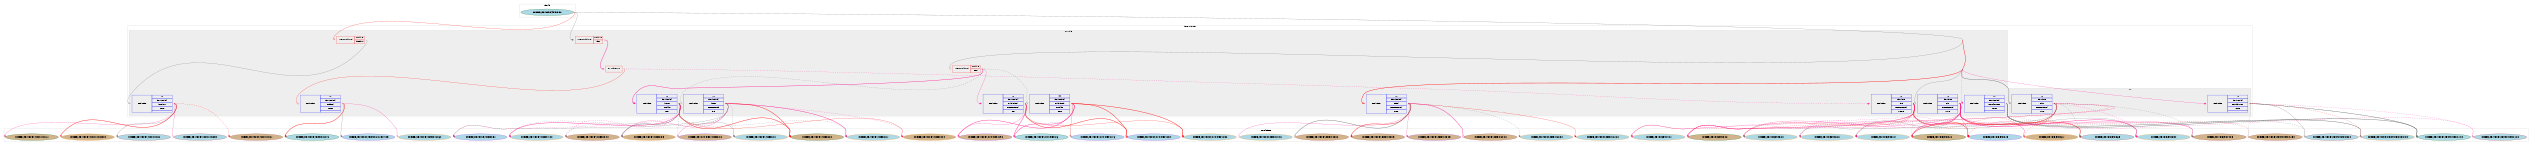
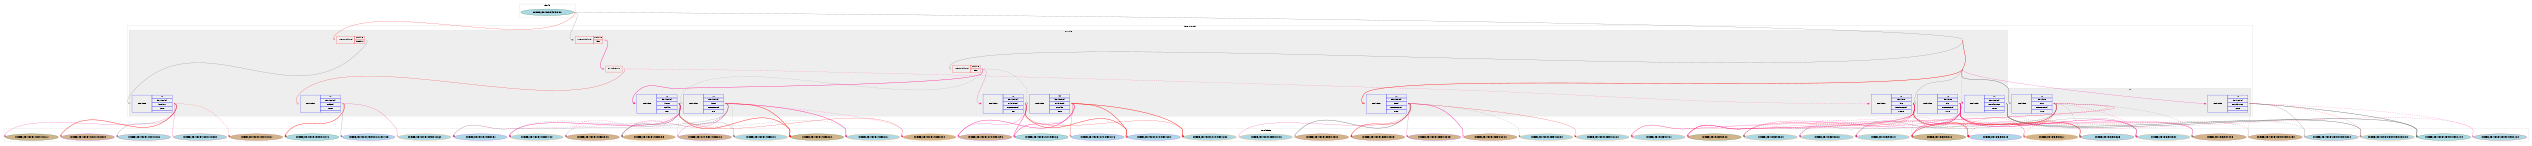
node "portage://dev-haskell/hscolour-1.20.3-r1": color darkorange -> purple
